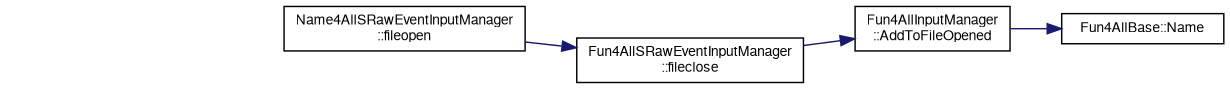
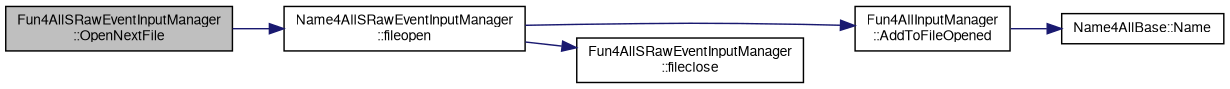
node "Fun4AllSRawEventInputManager ::OpenNextFile": added
node "Fun4AllBase::Name": label "Fun4AllBase::Name" -> "Name4AllBase::Name"
edge "Fun4AllSRawEventInputManager ::fileclose" -> "Fun4AllInputManager ::AddToFileOpened": now "Name4AllSRawEventInputManager ::fileopen" -> "Fun4AllInputManager ::AddToFileOpened"
